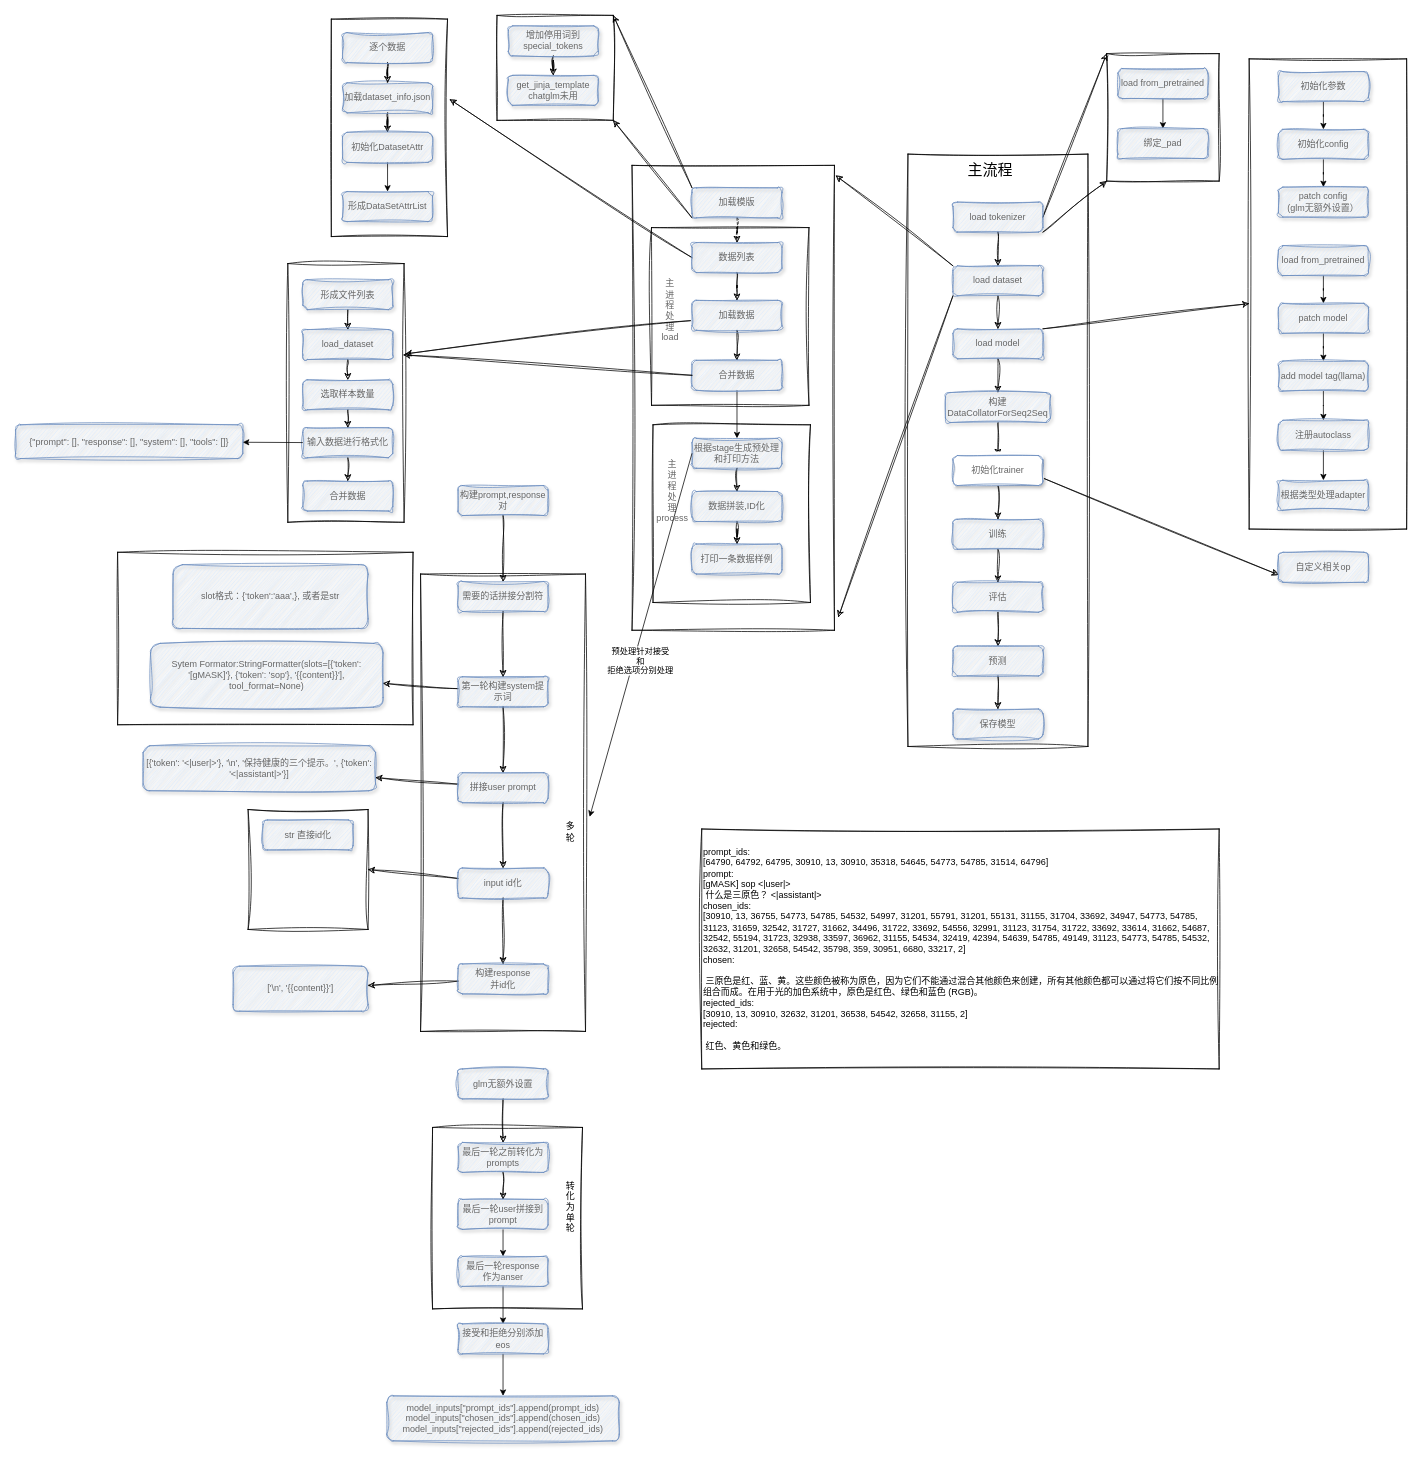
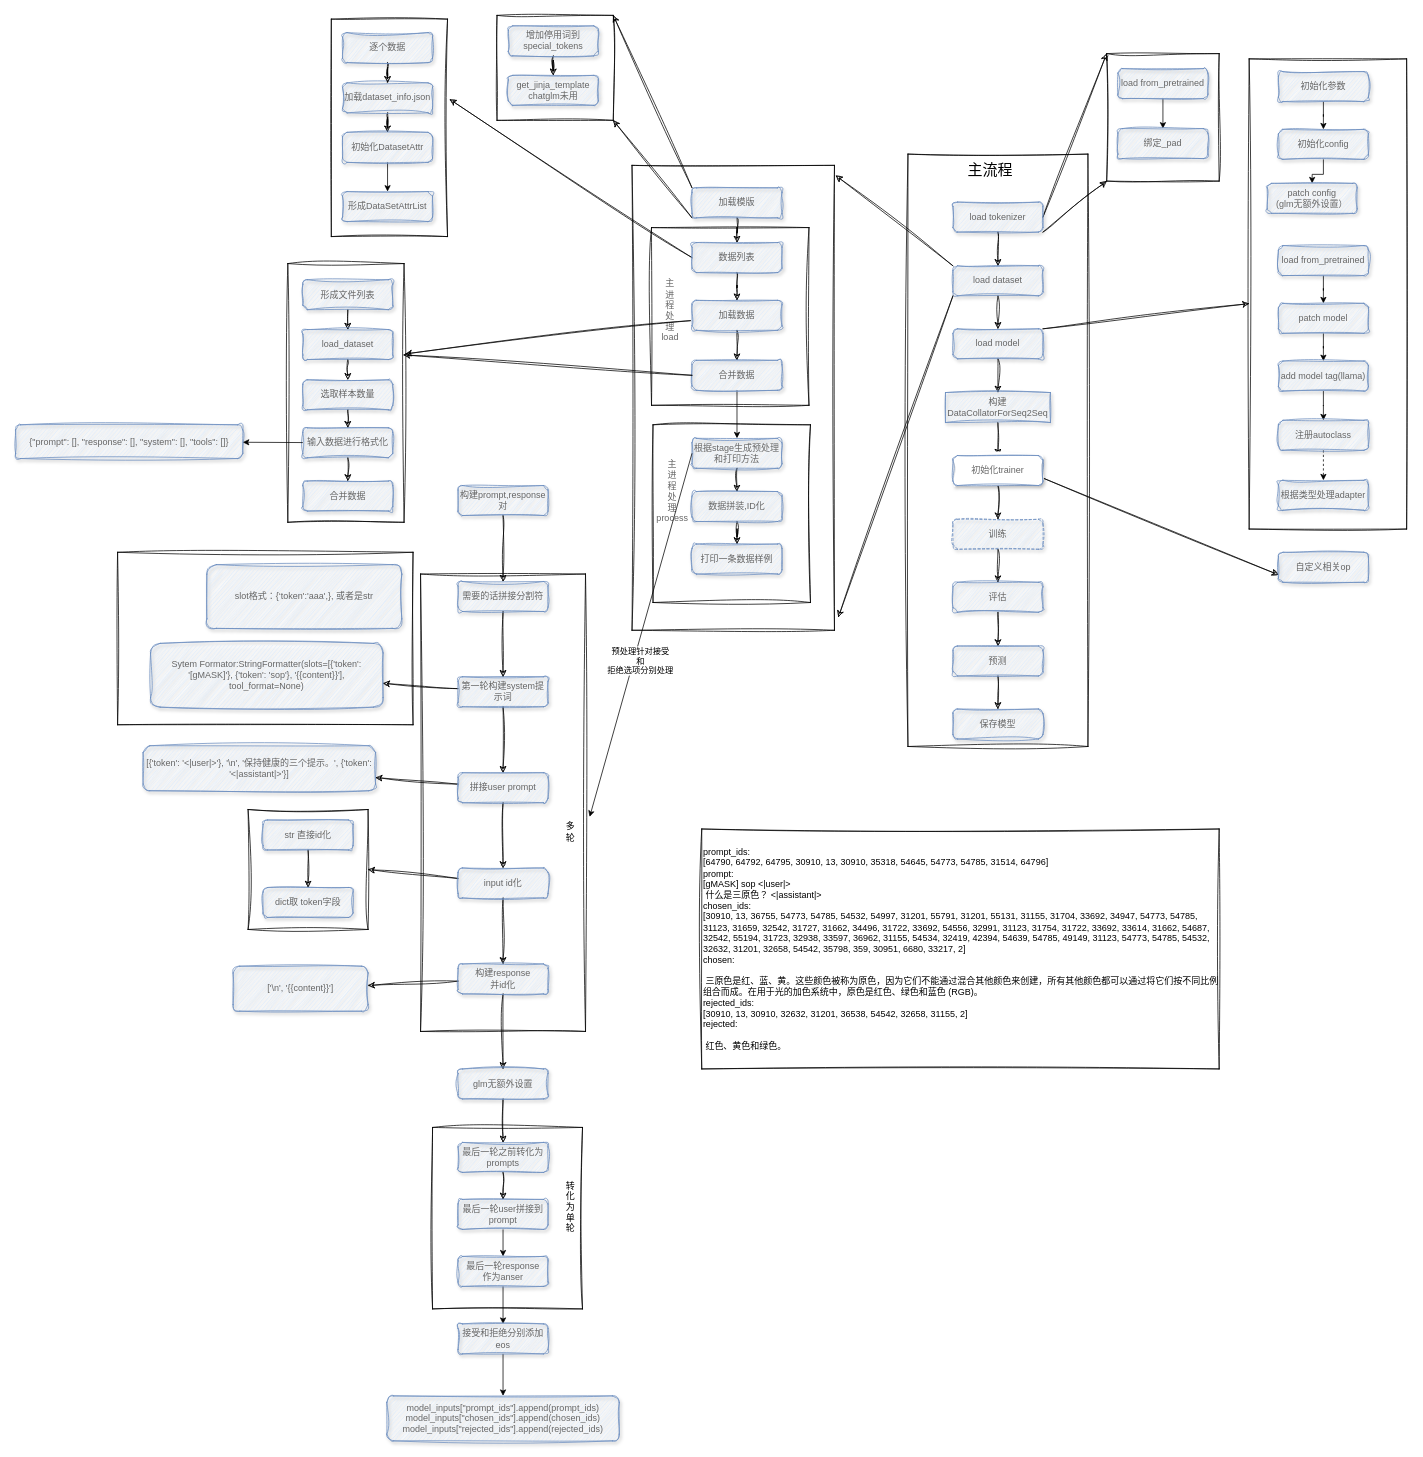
node "patch config (glm无额外设置）": moved (1323, 202) -> (1312, 198)
edge "加载模版" -> "数据列表": style dashed -> solid
node "构建DataCollatorForSeq2Seq": shape rounded rectangle -> rectangle
edge "注册autoclass" -> "根据类型处理adapter": style solid -> dashed
node "训练": style solid -> dashed
node "slot格式：{‘token':'aaa',}, 或者是str": moved (270, 597) -> (304, 597)
edge "str 直接id化" -> "dict取 token字段": added
node "dict取 token字段": added
edge "构建response 并id化" -> "glm无额外设置": added
